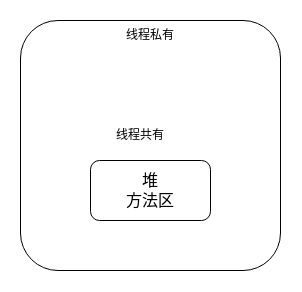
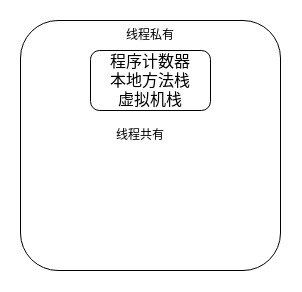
node "程序计数器 本地方法栈 虚拟机栈": added
node "堆 方法区": removed
